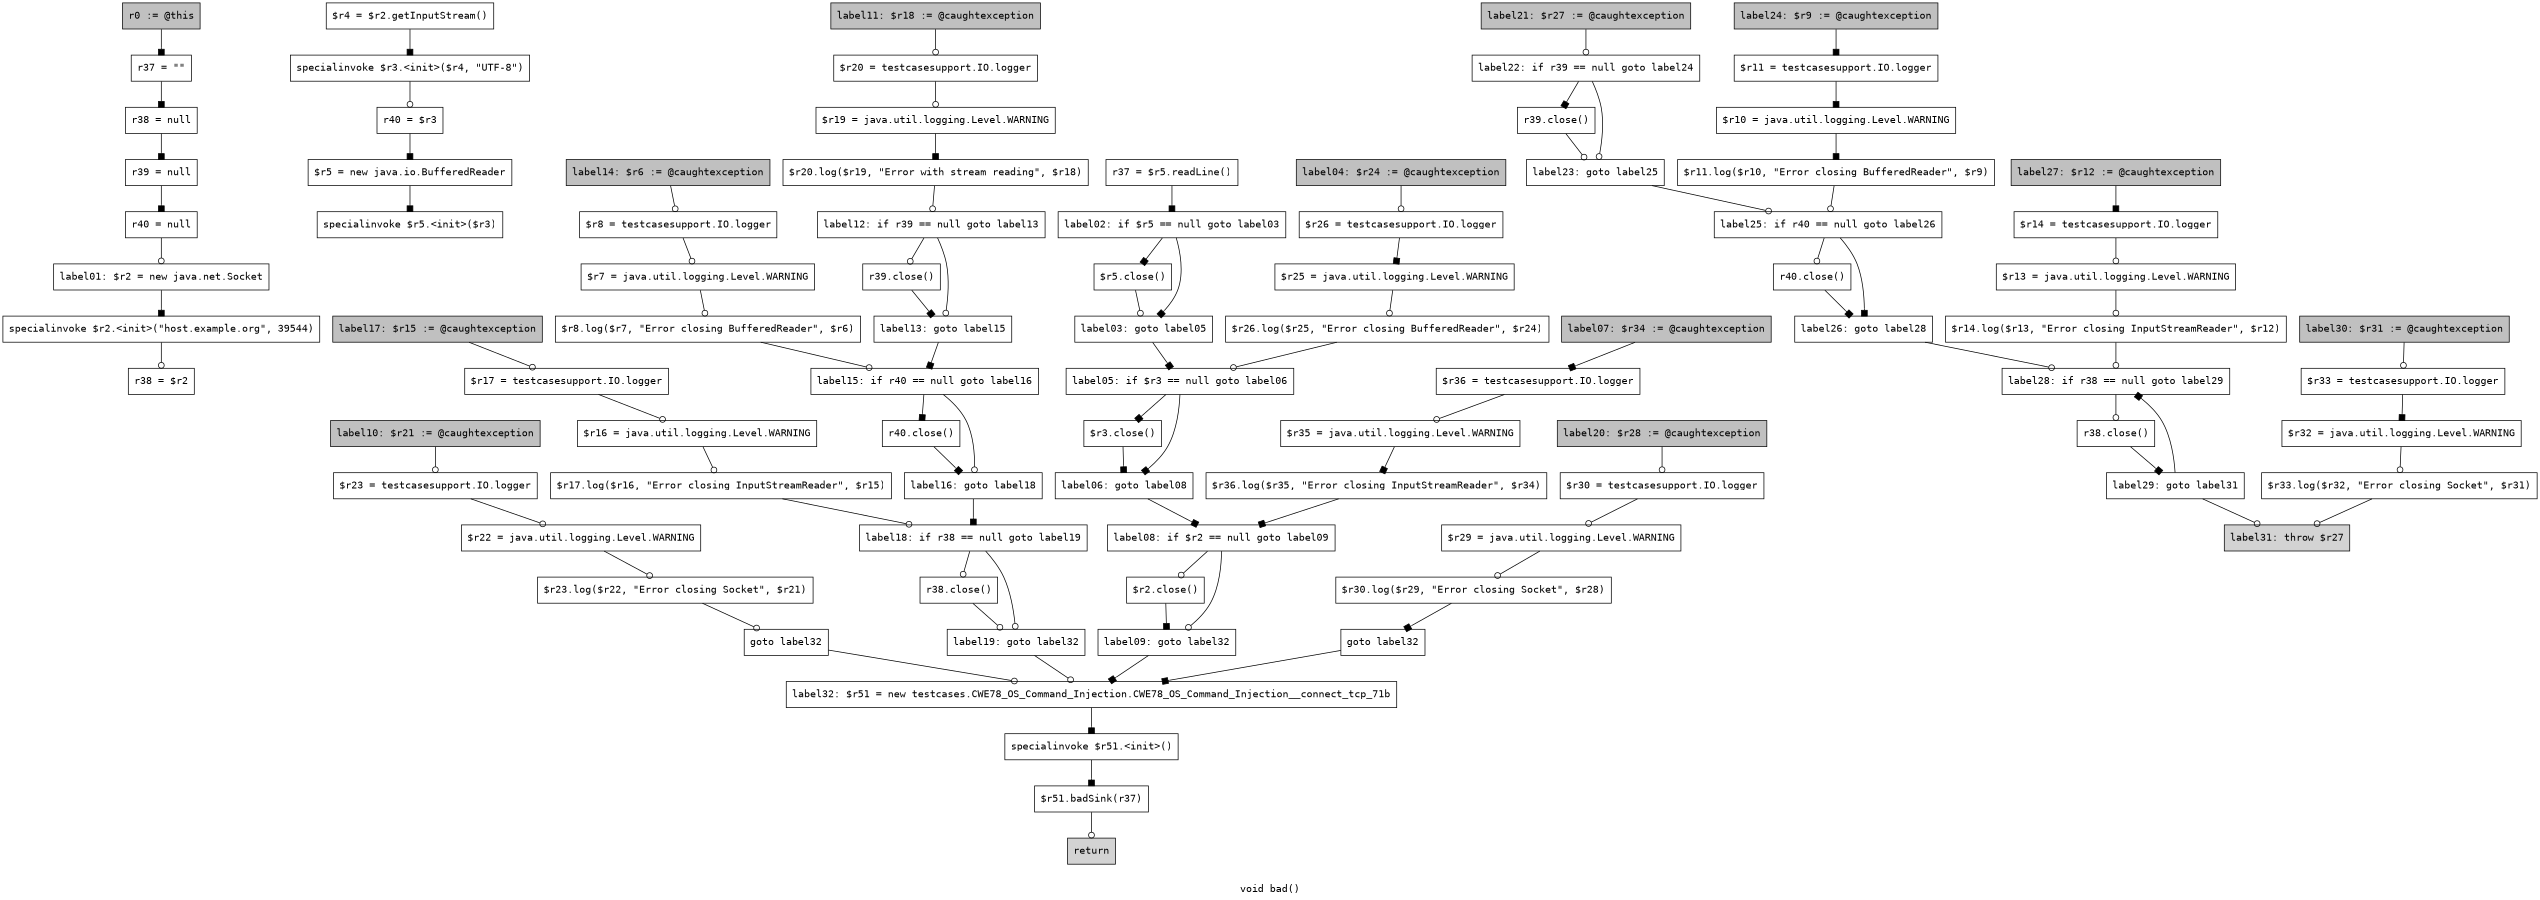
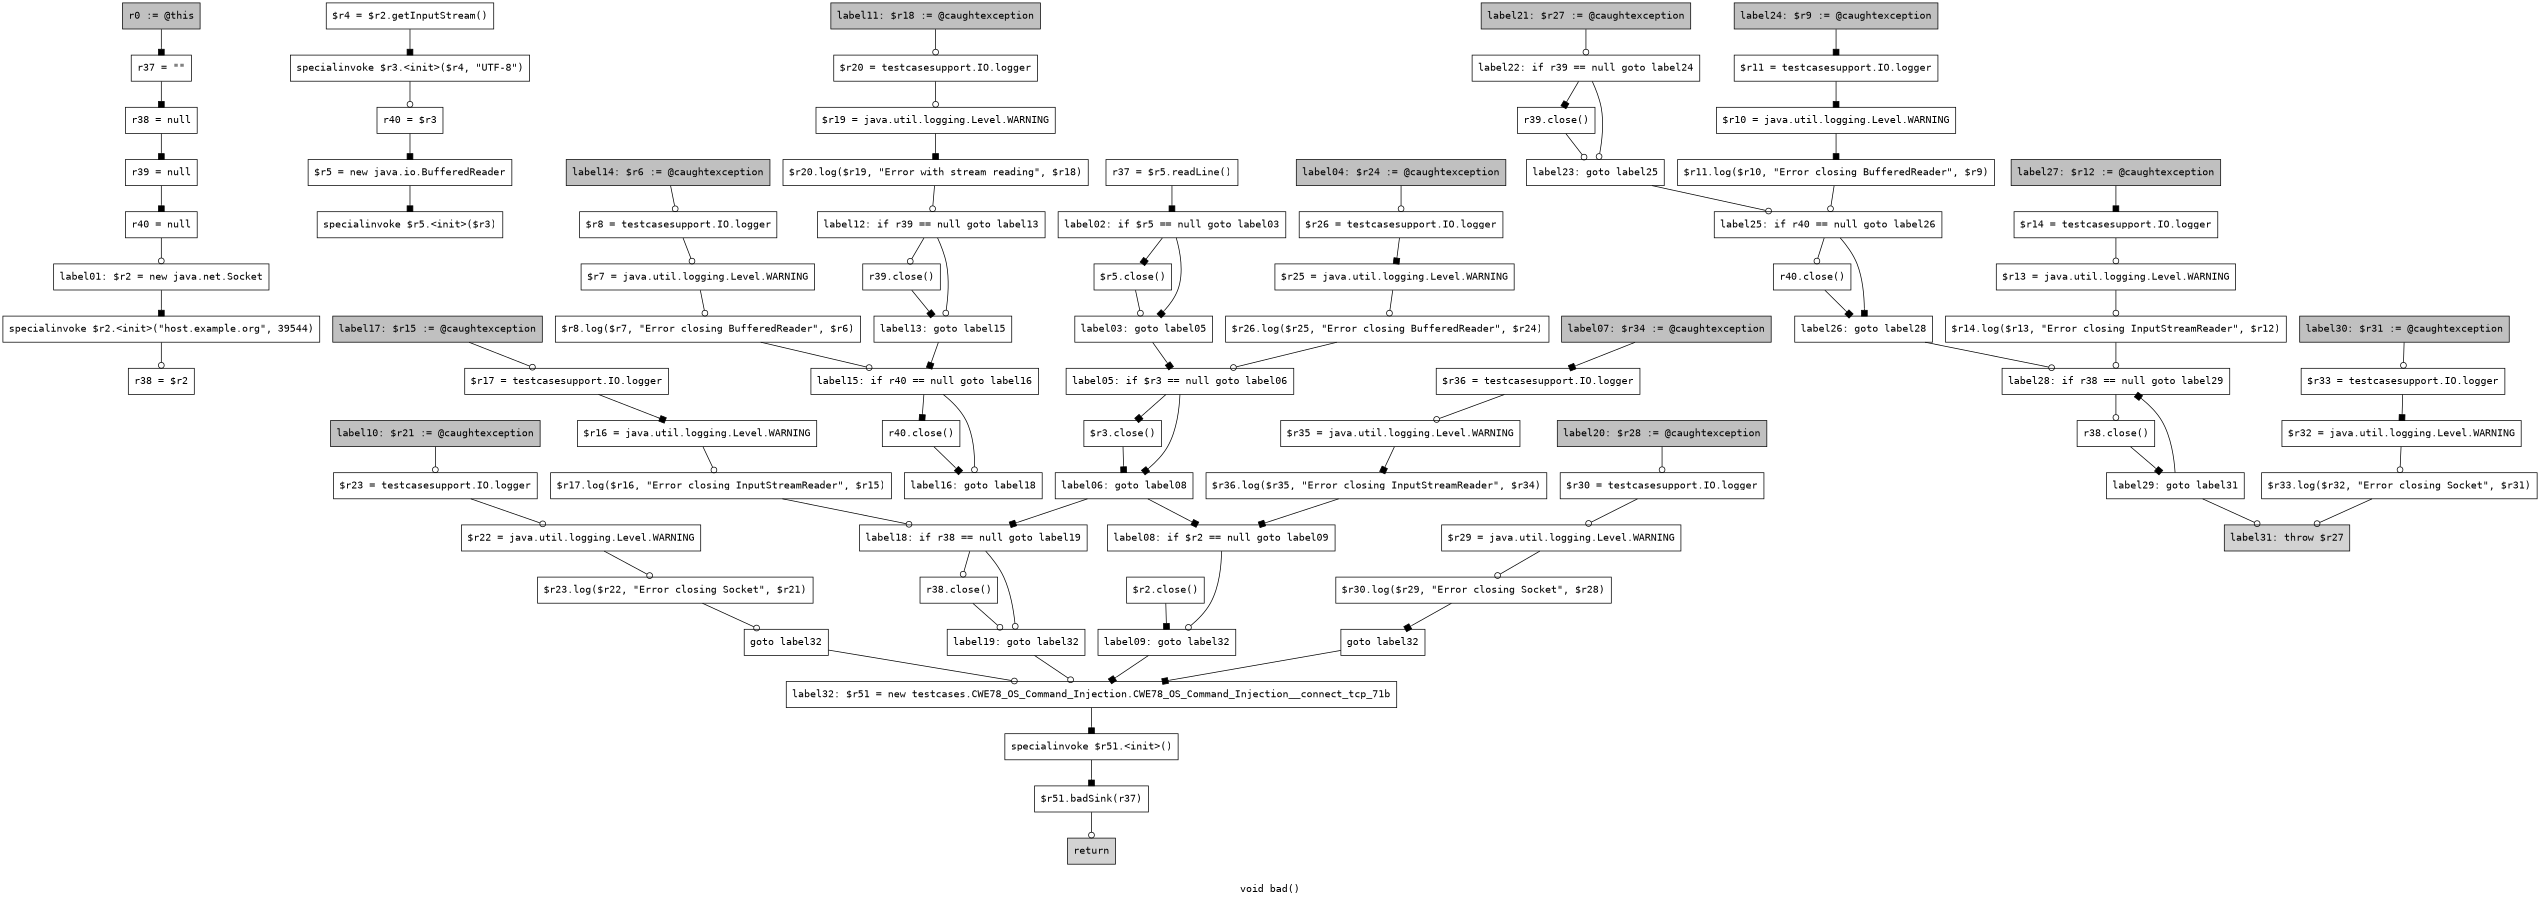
edge "$r17 = testcasesupport.IO.logger" -> "$r16 = java.util.logging.Level.WARNING": arrowhead odot -> box
edge "label16: goto label18" -> "label18: if r38 == null goto label19": now "label06: goto label08" -> "label18: if r38 == null goto label19"
edge "label08: if $r2 == null goto label09" -> "$r2.close()": removed
